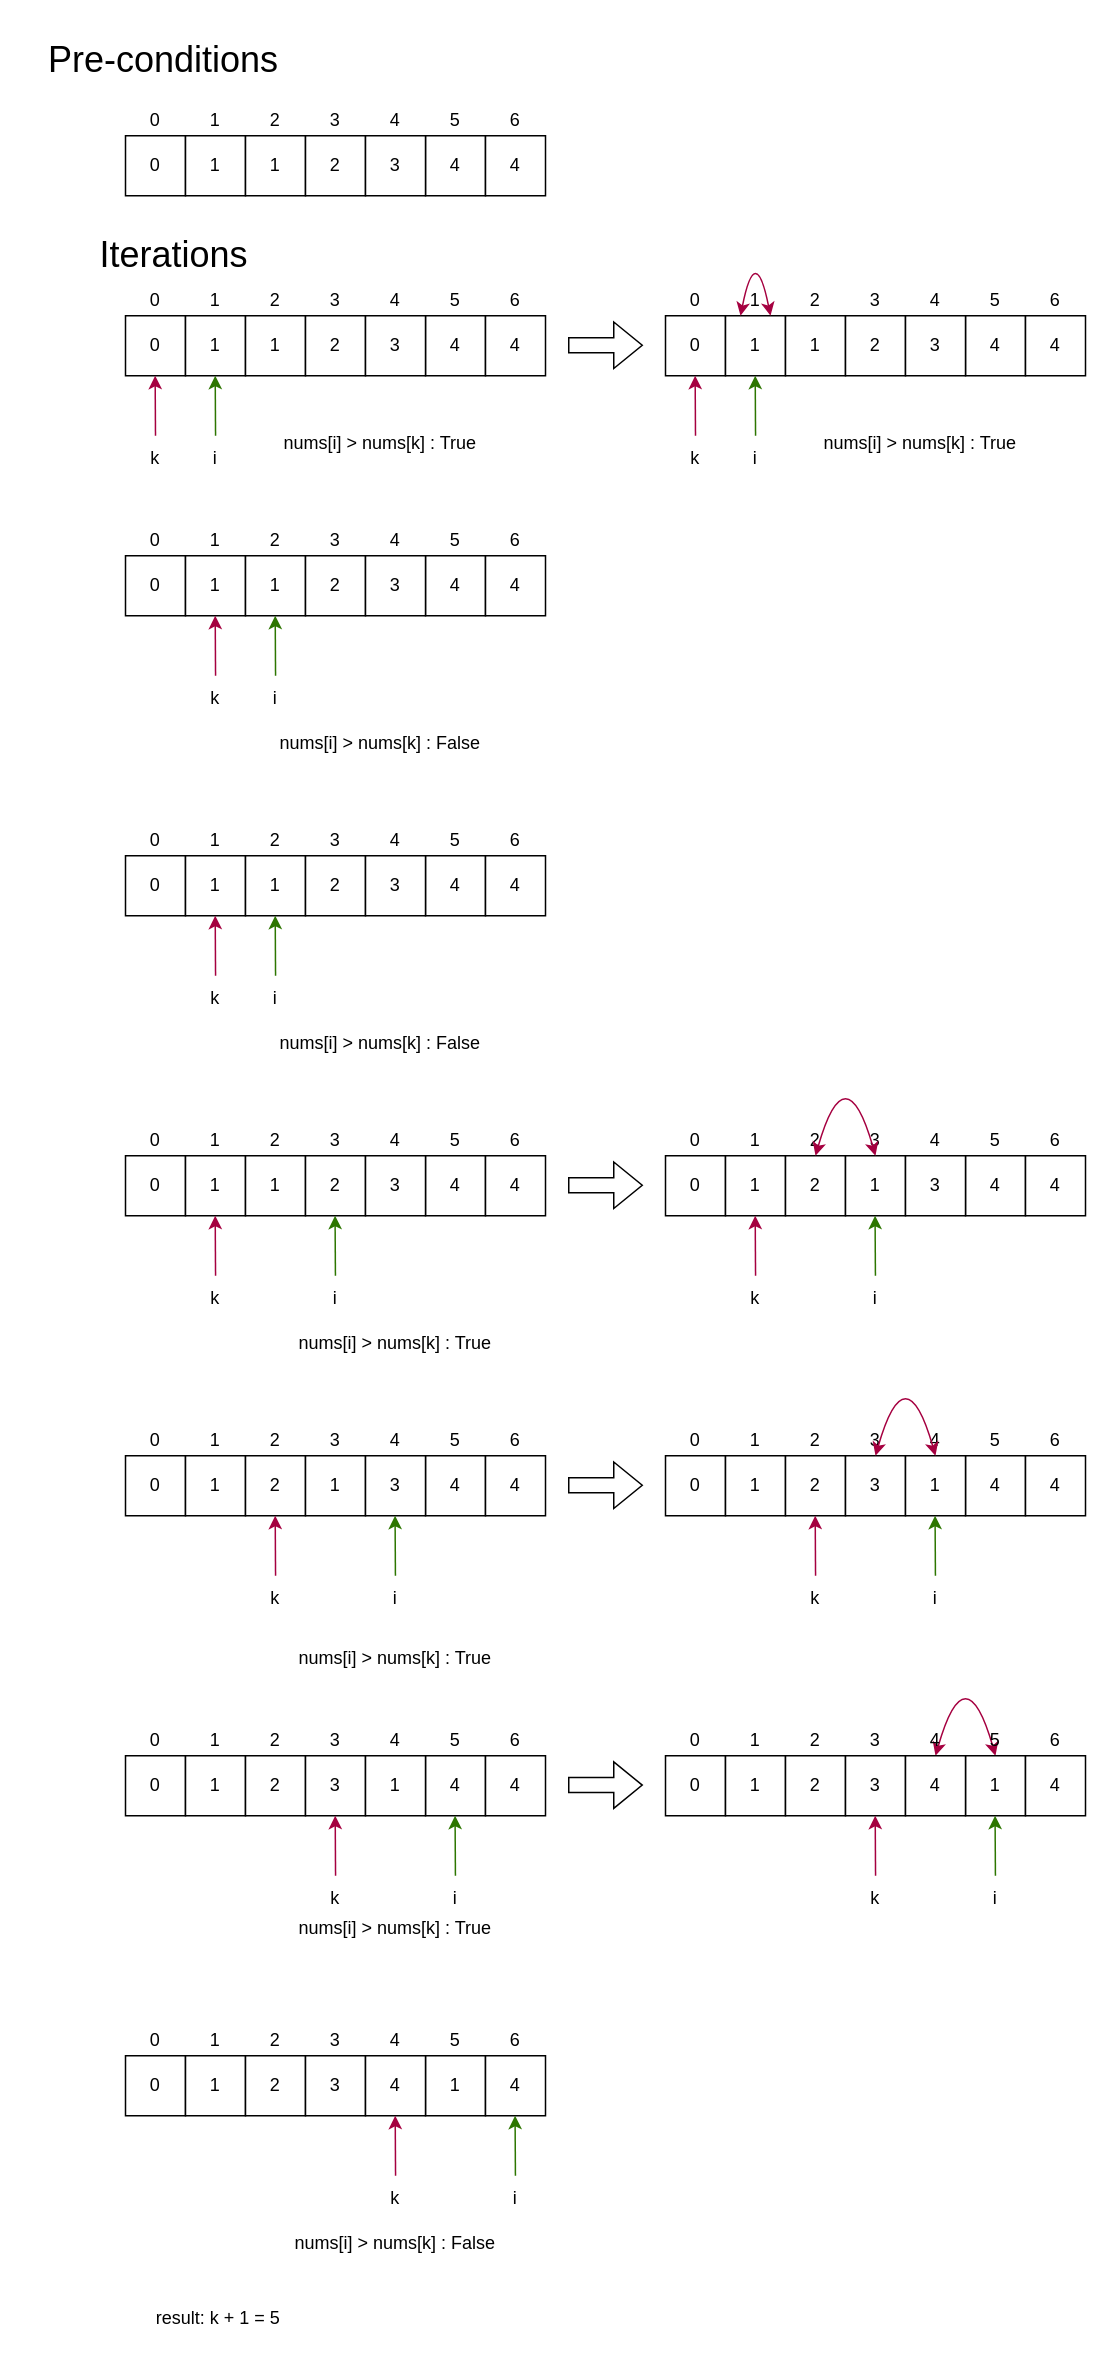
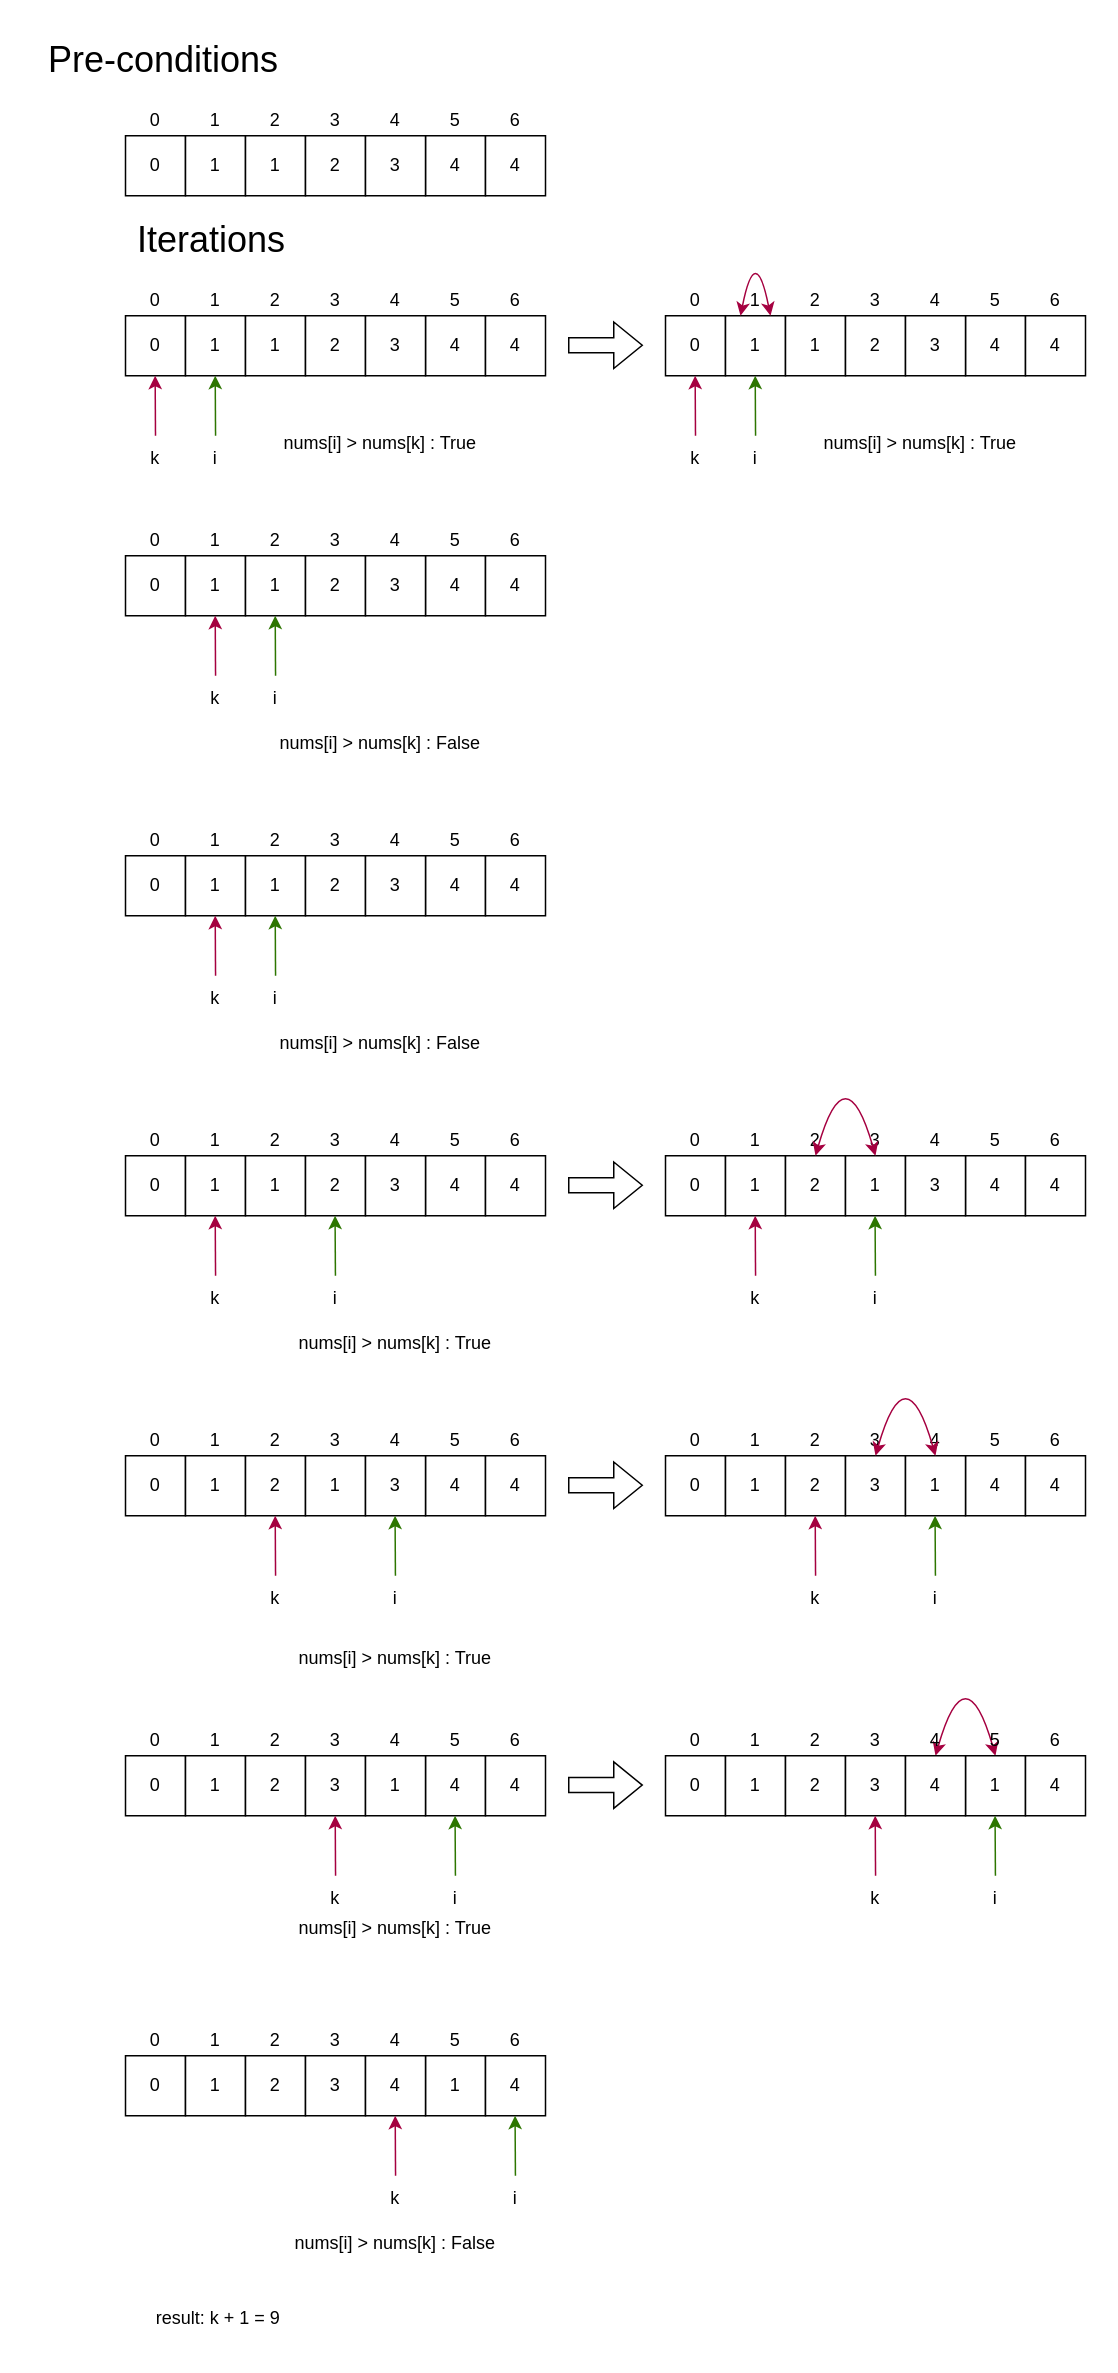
node "Iterations": moved (174, 256) -> (212, 241)
node "result: k + 1 = 5": label "result: k + 1 = 5" -> "result: k + 1 = 9"
